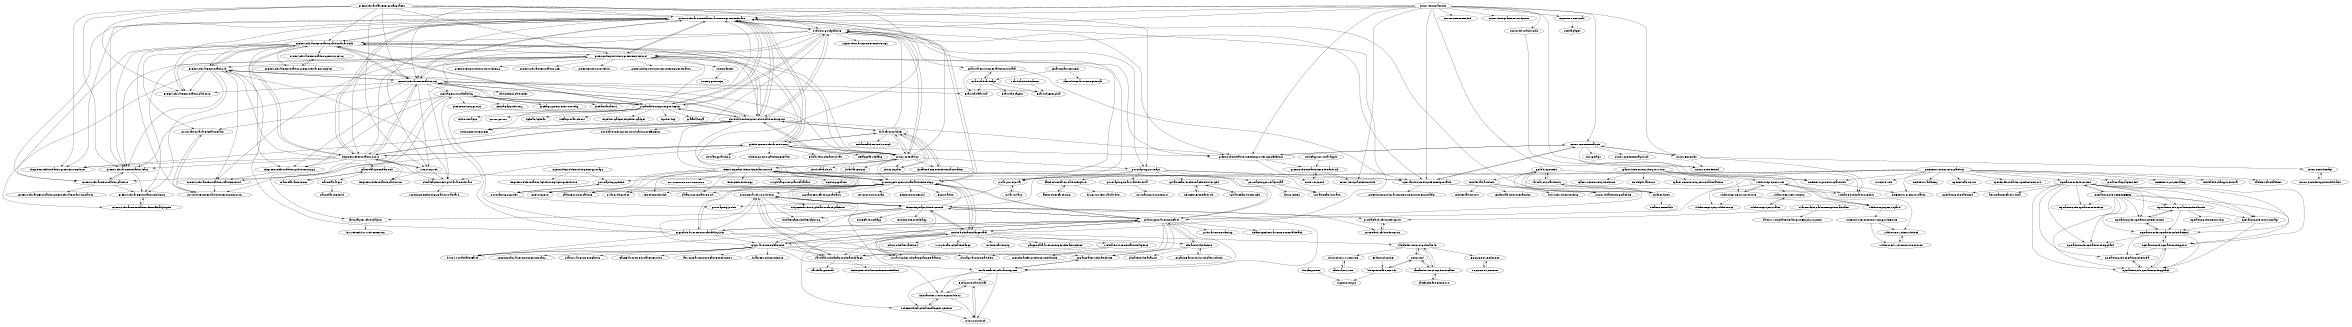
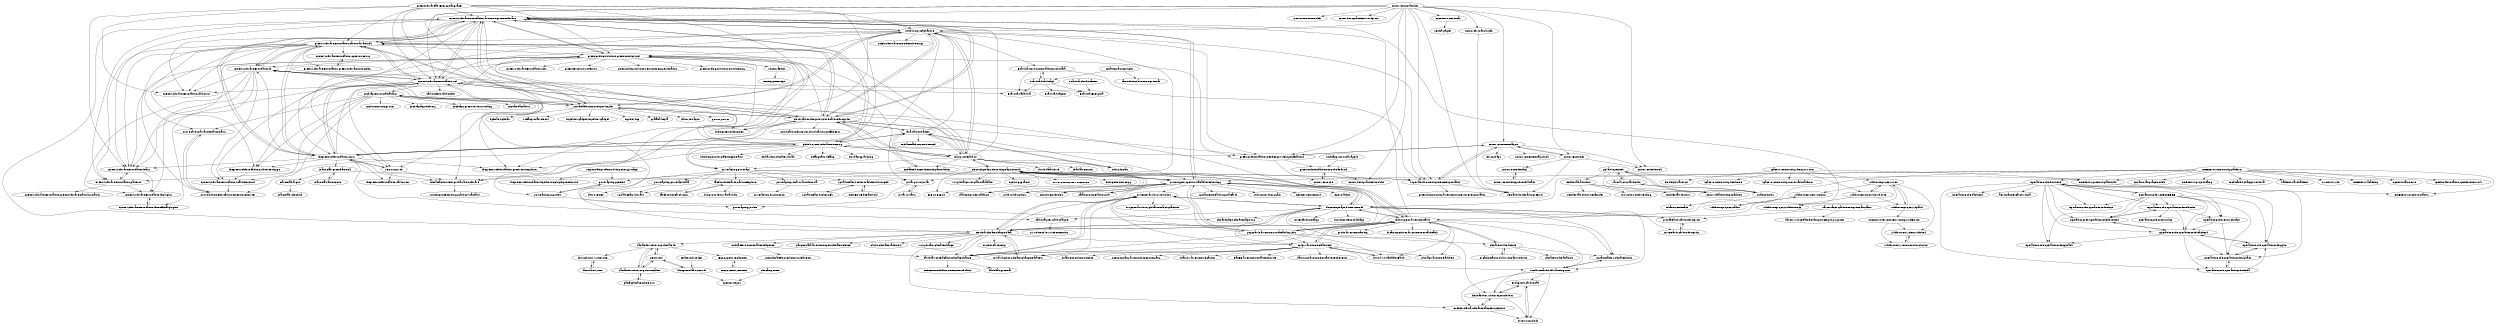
edge "OperationCode/operationcode-pybot" -> "OperationCode/operationcode_infra": reversed
